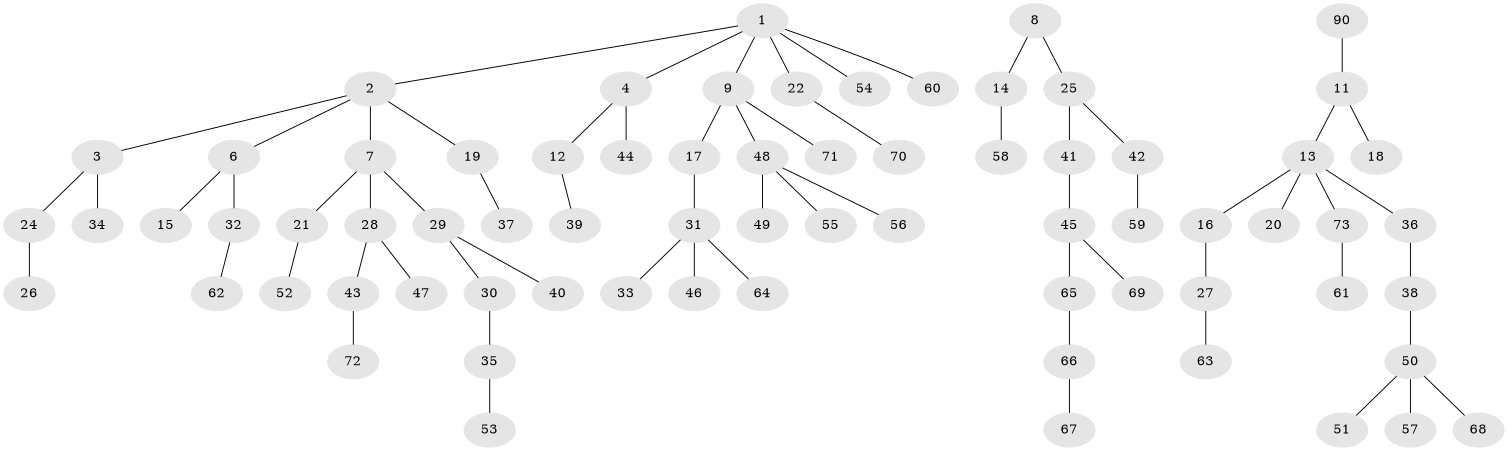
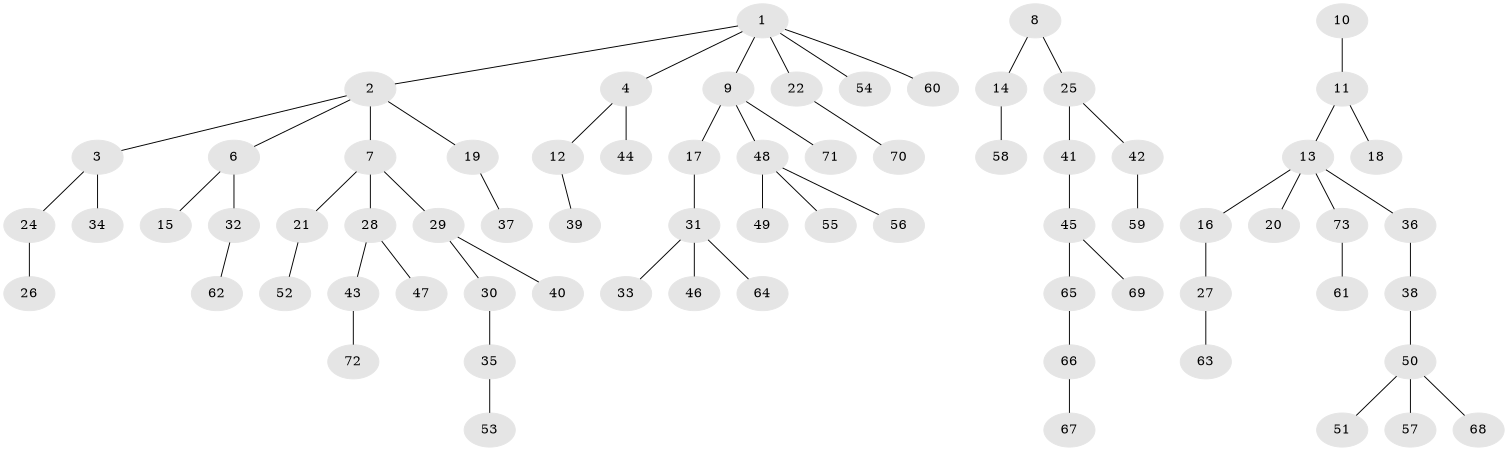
node "90": label "90" -> "10"
